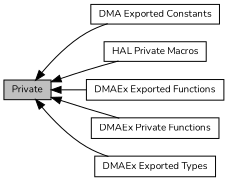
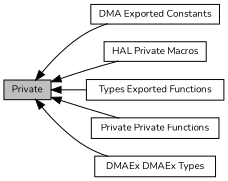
node "DMAEx Exported Functions": label "DMAEx Exported Functions" -> "Types Exported Functions"
node "DMAEx Private Functions": label "DMAEx Private Functions" -> "Private Private Functions"
node "DMAEx Exported Types": label "DMAEx Exported Types" -> "DMAEx DMAEx Types"
